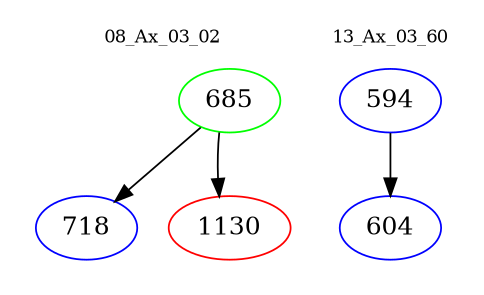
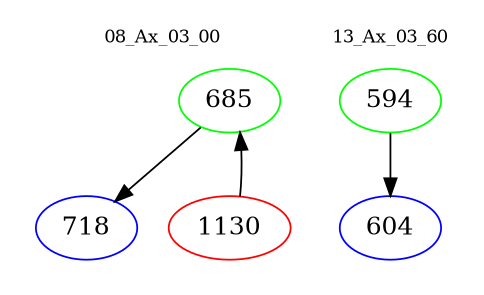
cluster "08_Ax_03_02": label "08_Ax_03_02" -> "08_Ax_03_00"
node "594": color blue -> green
edge "685" -> "1130": reversed
